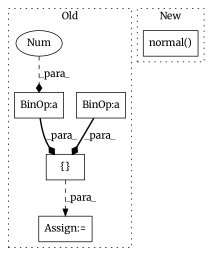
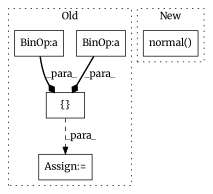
node "Num": removed
